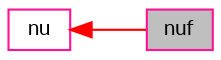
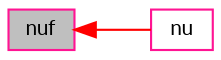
edge "nuf" -> "nu": reversed
